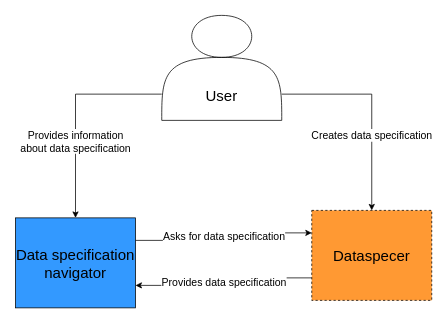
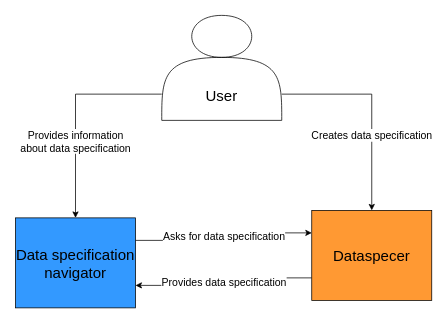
node "Dataspecer": style dashed -> solid
